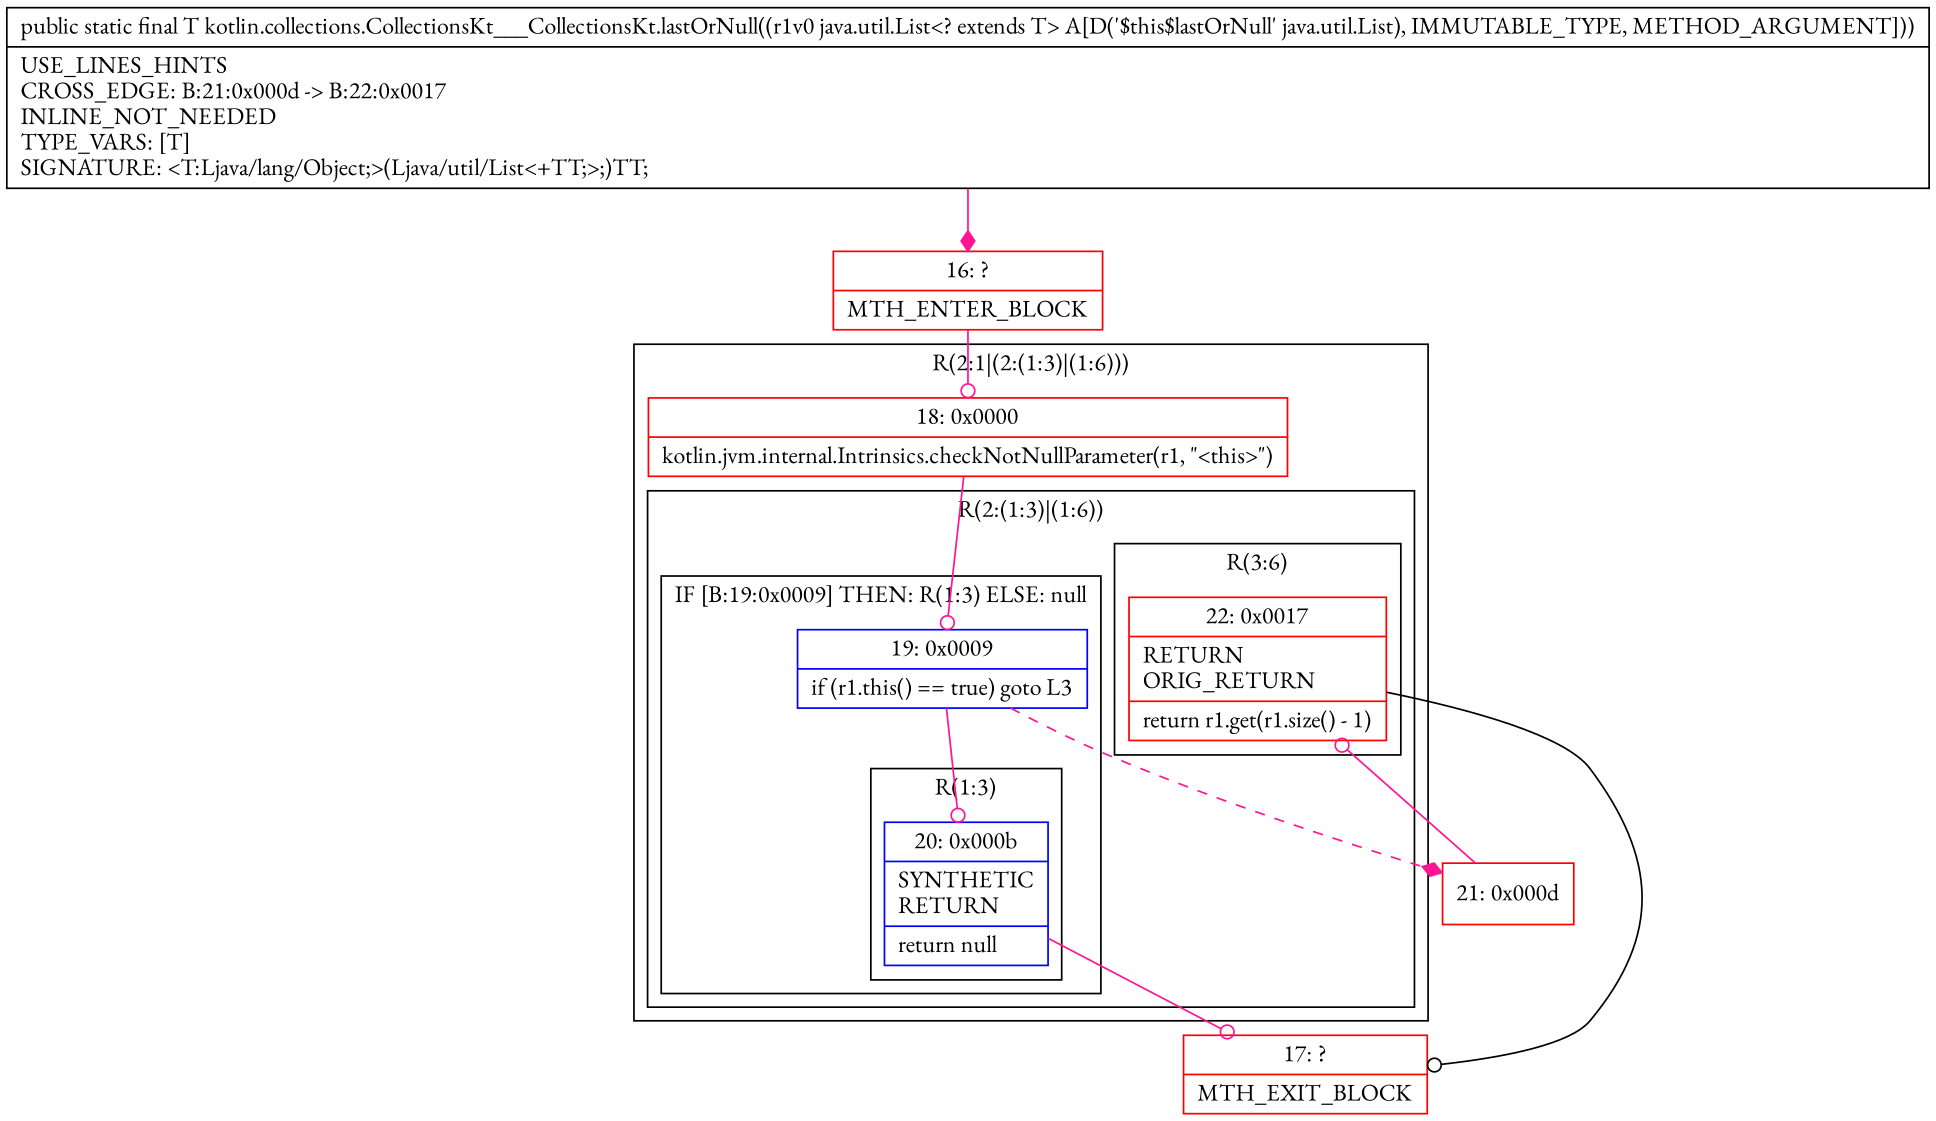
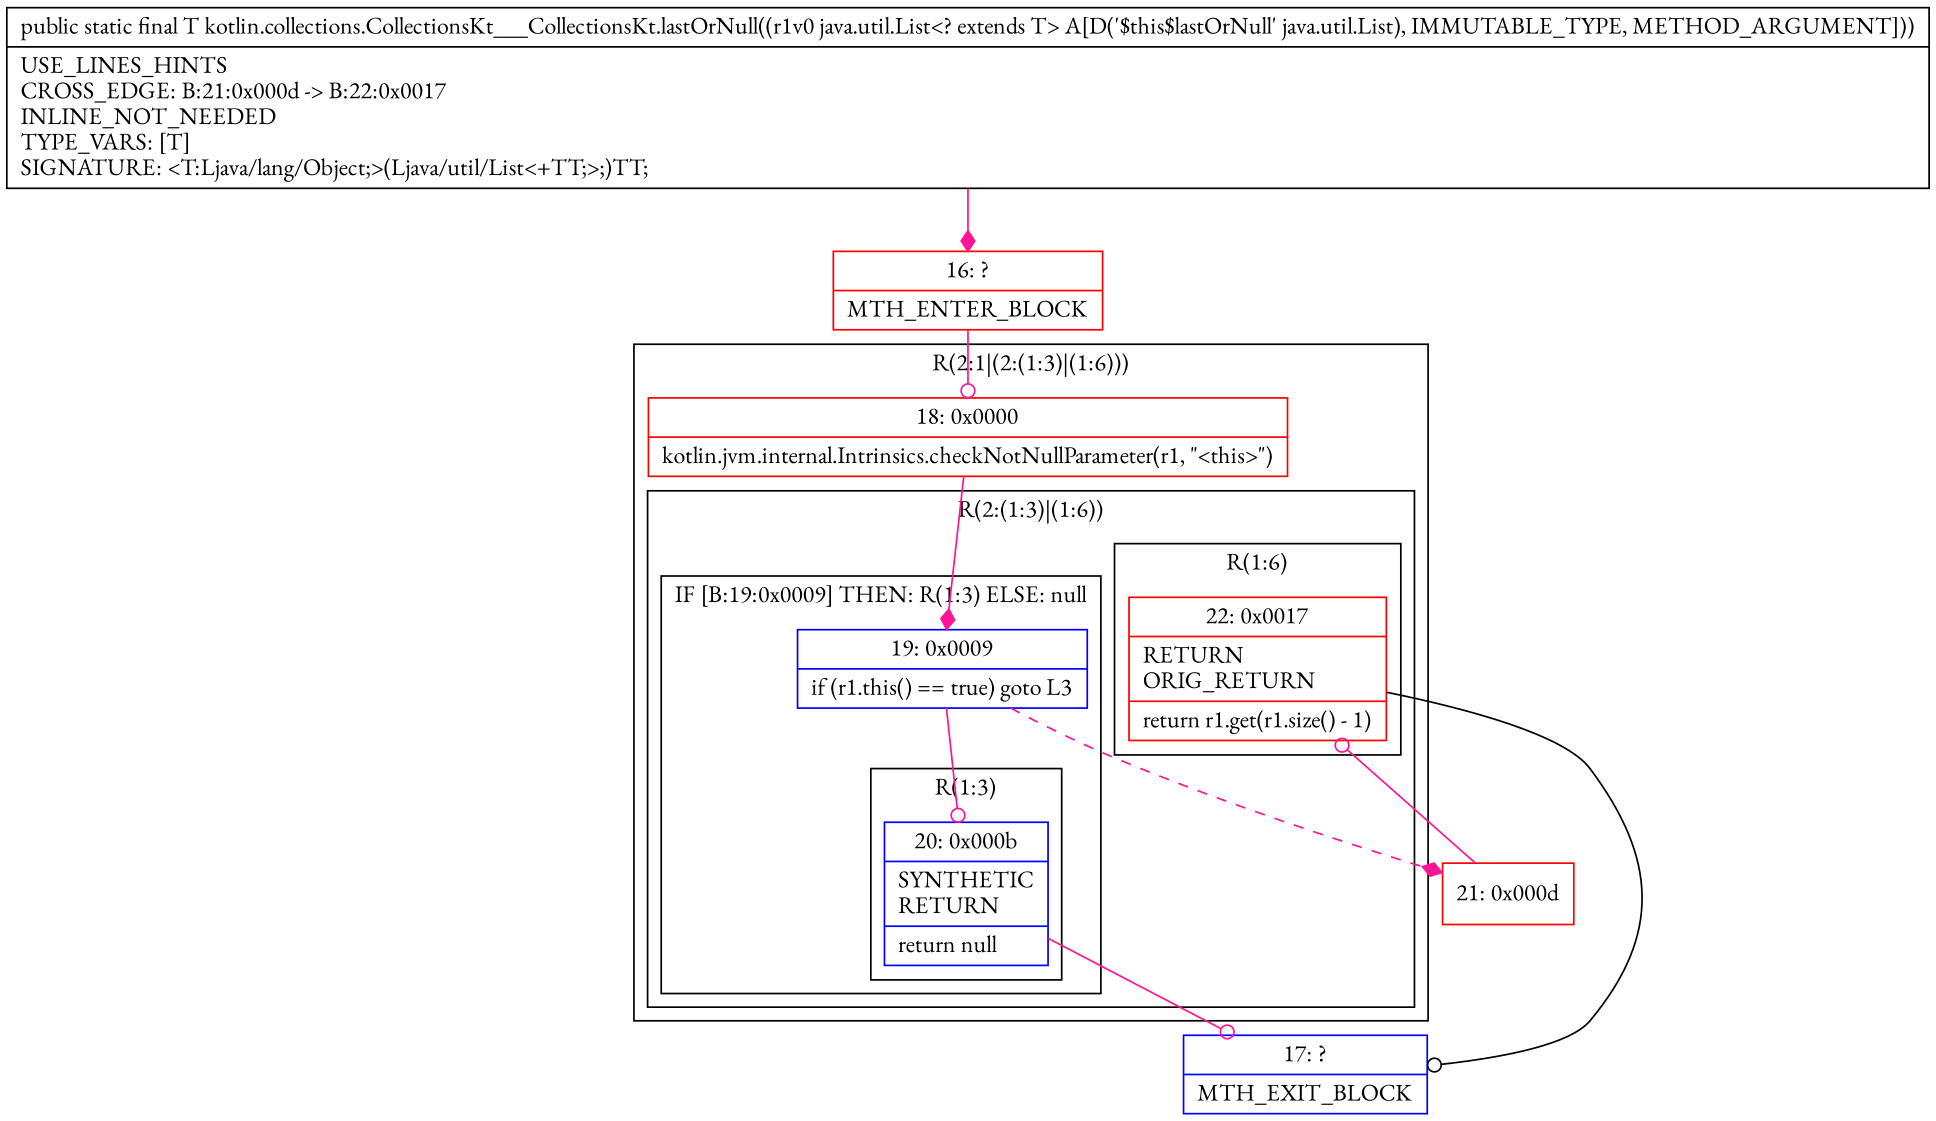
edge "18: 0x0000" -> "19: 0x0009": arrowhead odot -> diamond
cluster "R(3:6)": label "R(3:6)" -> "R(1:6)"
node "17: ?": color red -> blue
